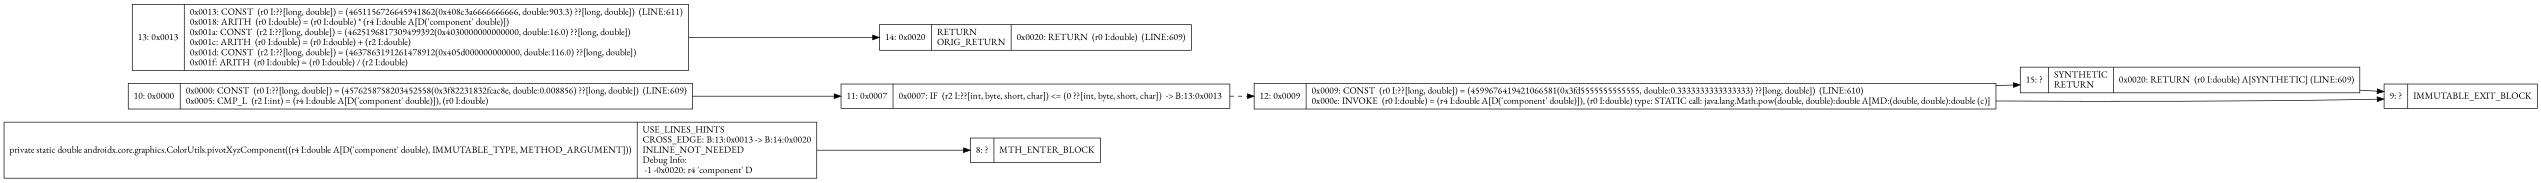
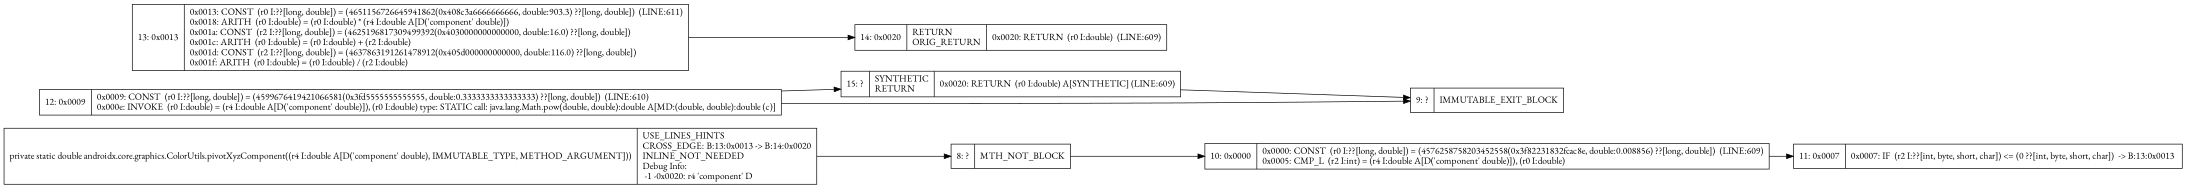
edge "11: 0x0007" -> "12: 0x0009": removed
node "8: ?": text "MTH_ENTER_BLOCK" -> "MTH_NOT_BLOCK"
edge "8: ?" -> "10: 0x0000": added
